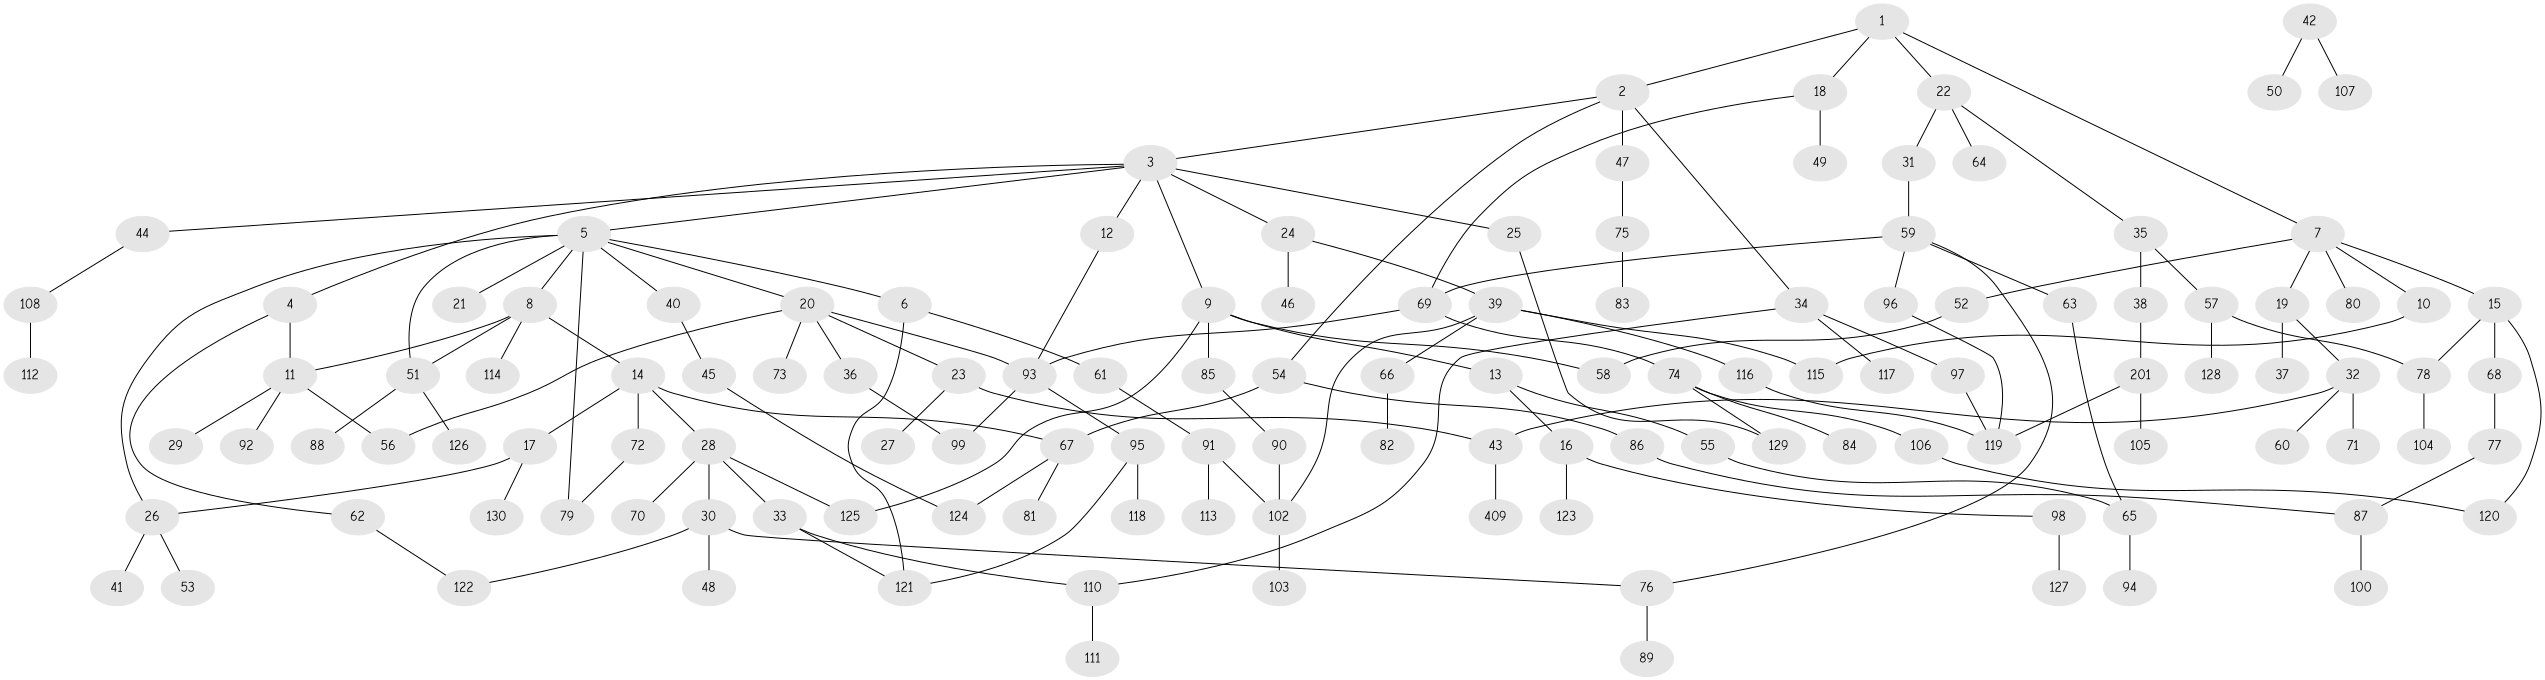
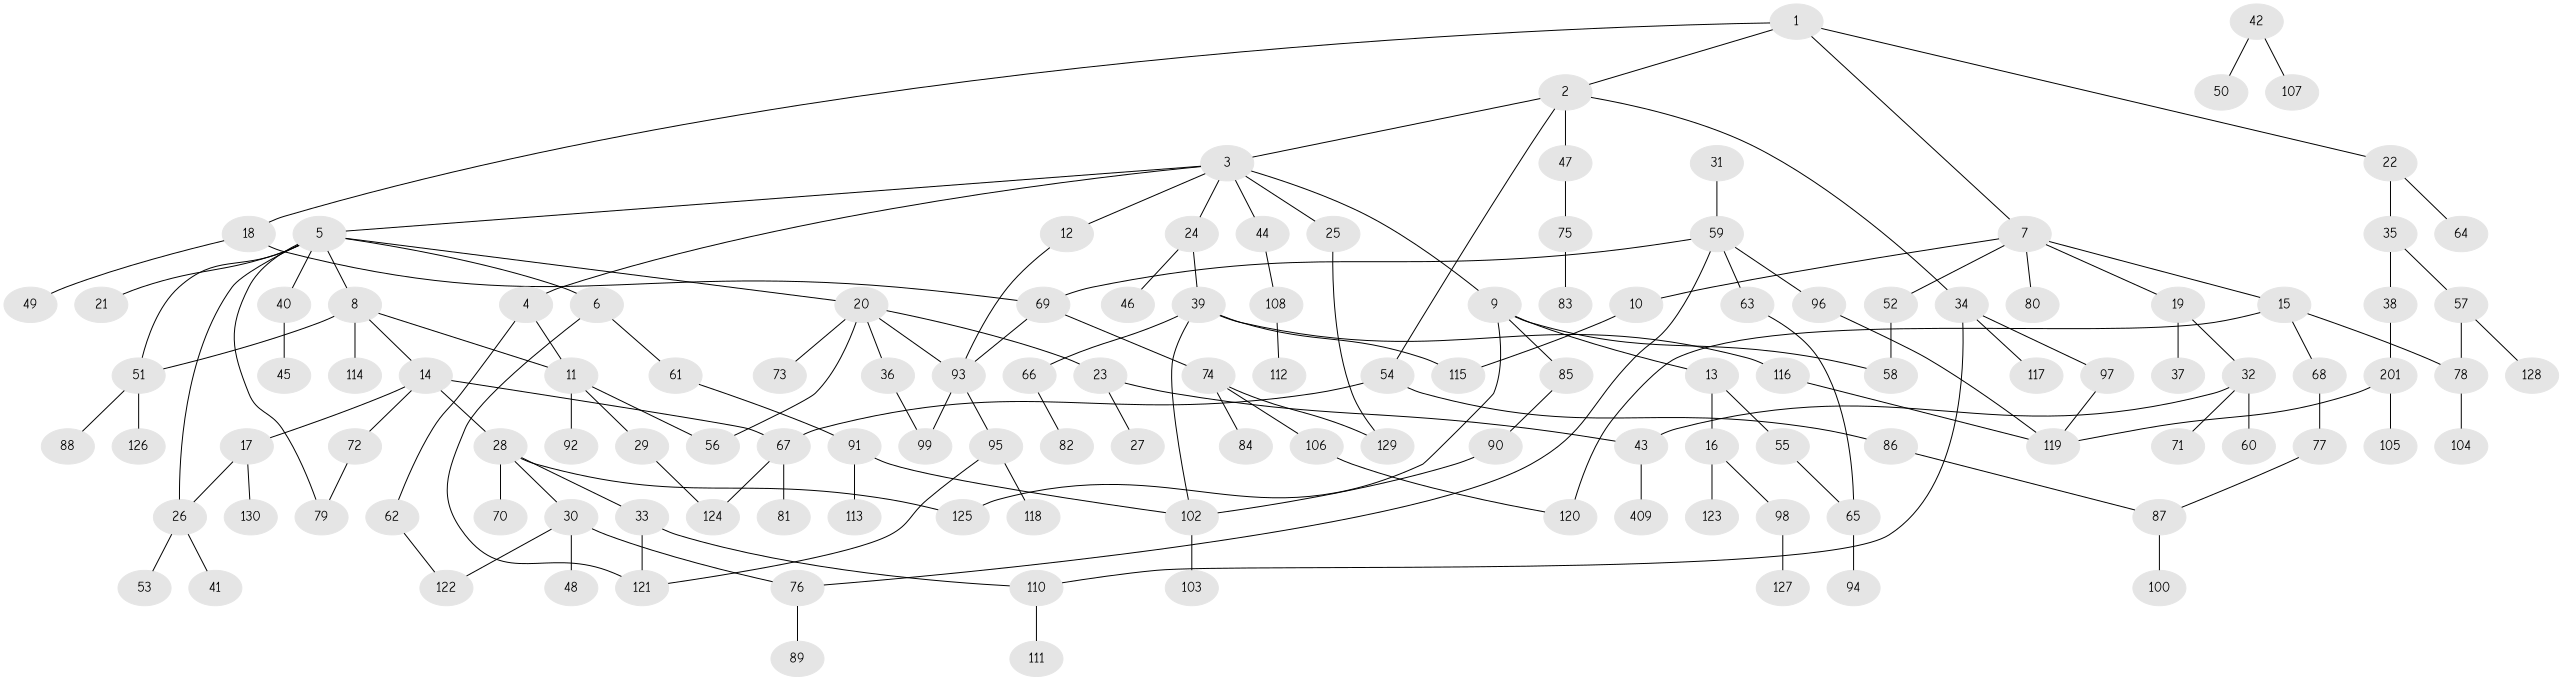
edge "22" -- "31": removed
edge "45" -- "124": now "29" -- "124"
